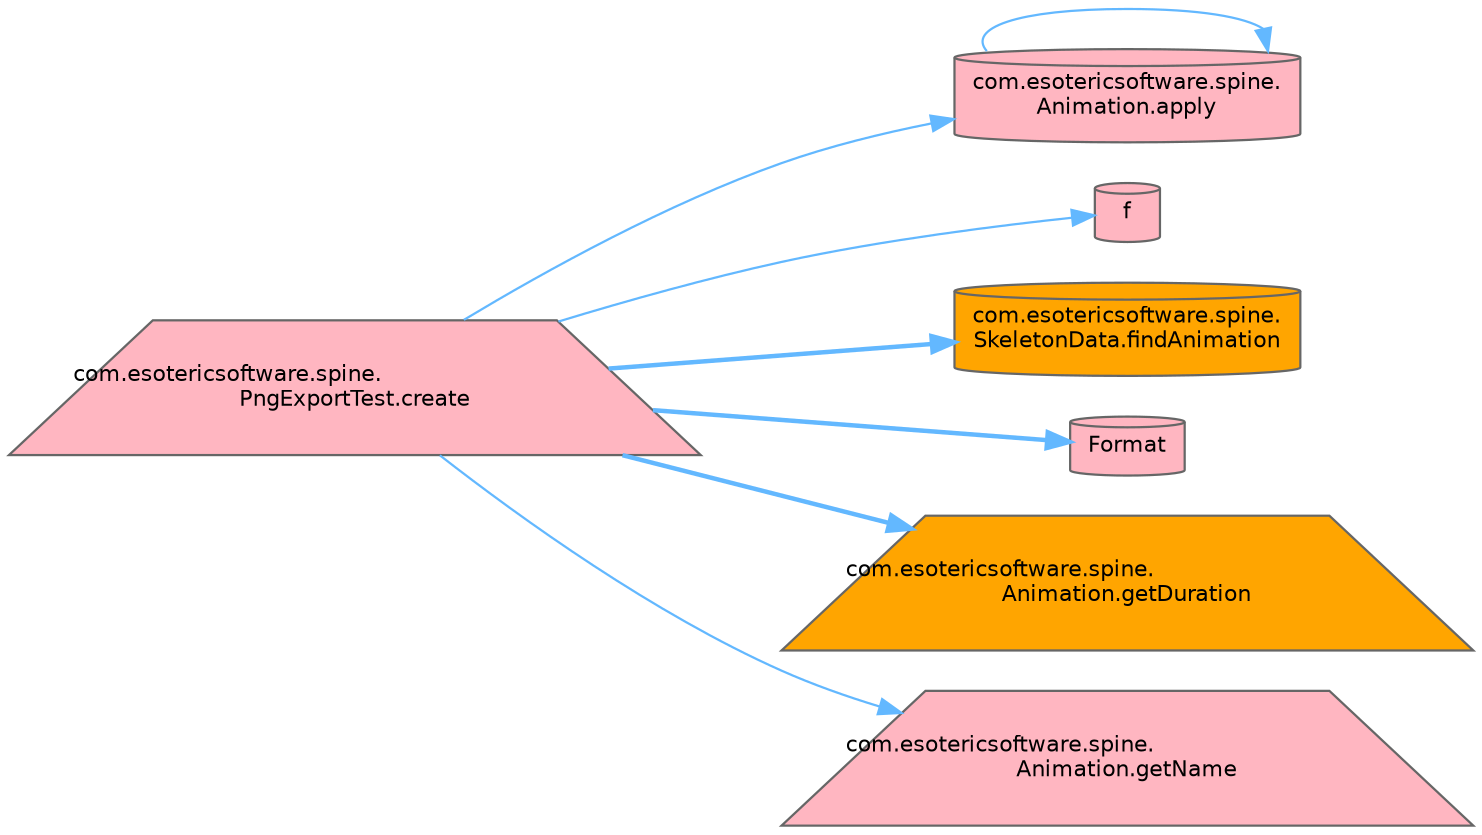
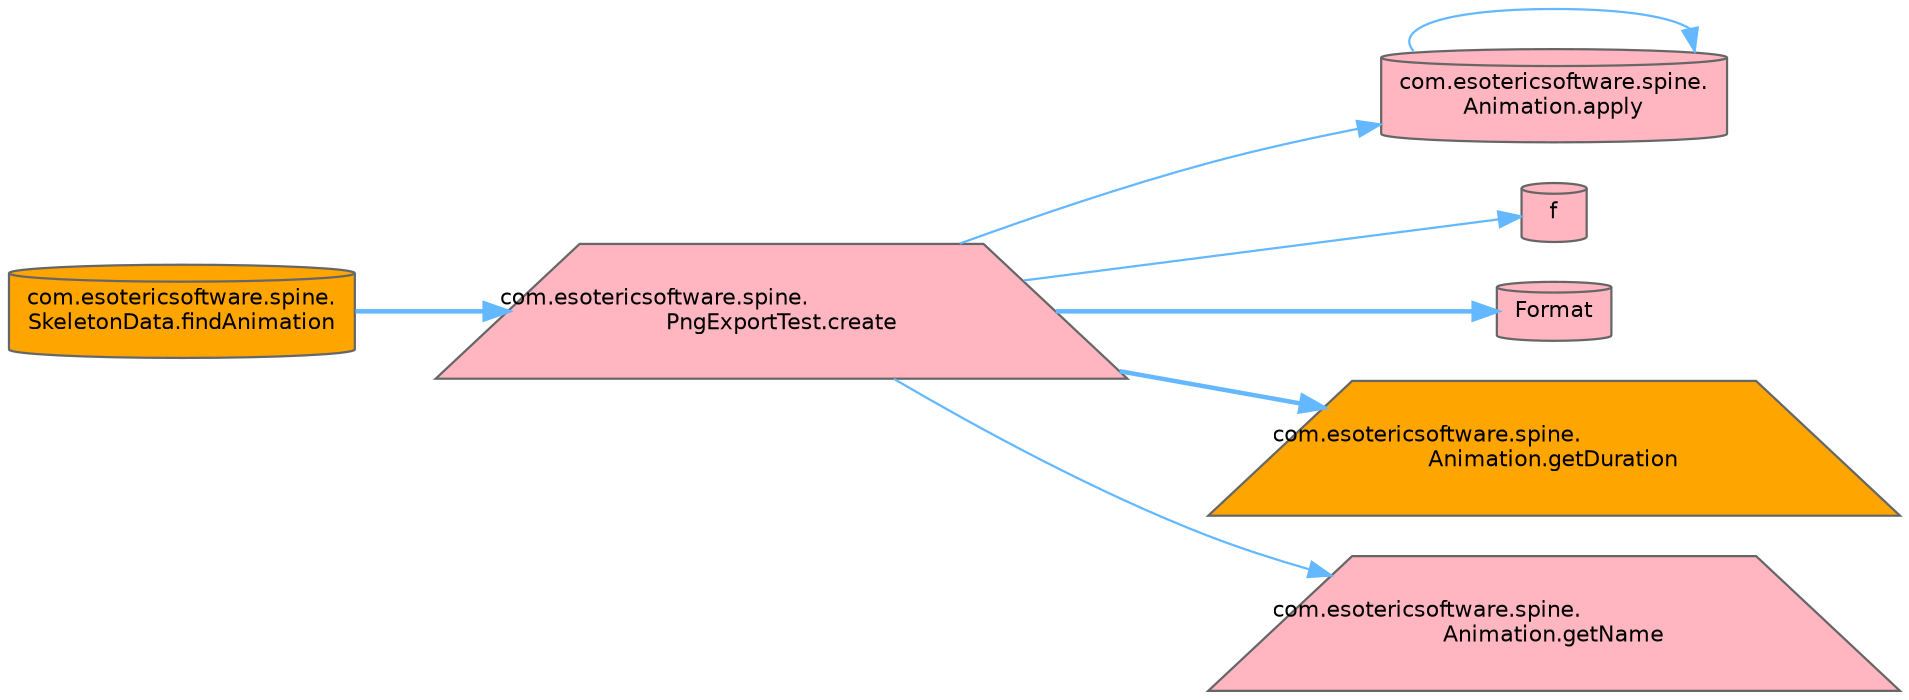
edge "com.esotericsoftware.spine. PngExportTest.create" -> "com.esotericsoftware.spine. SkeletonData.findAnimation": reversed
